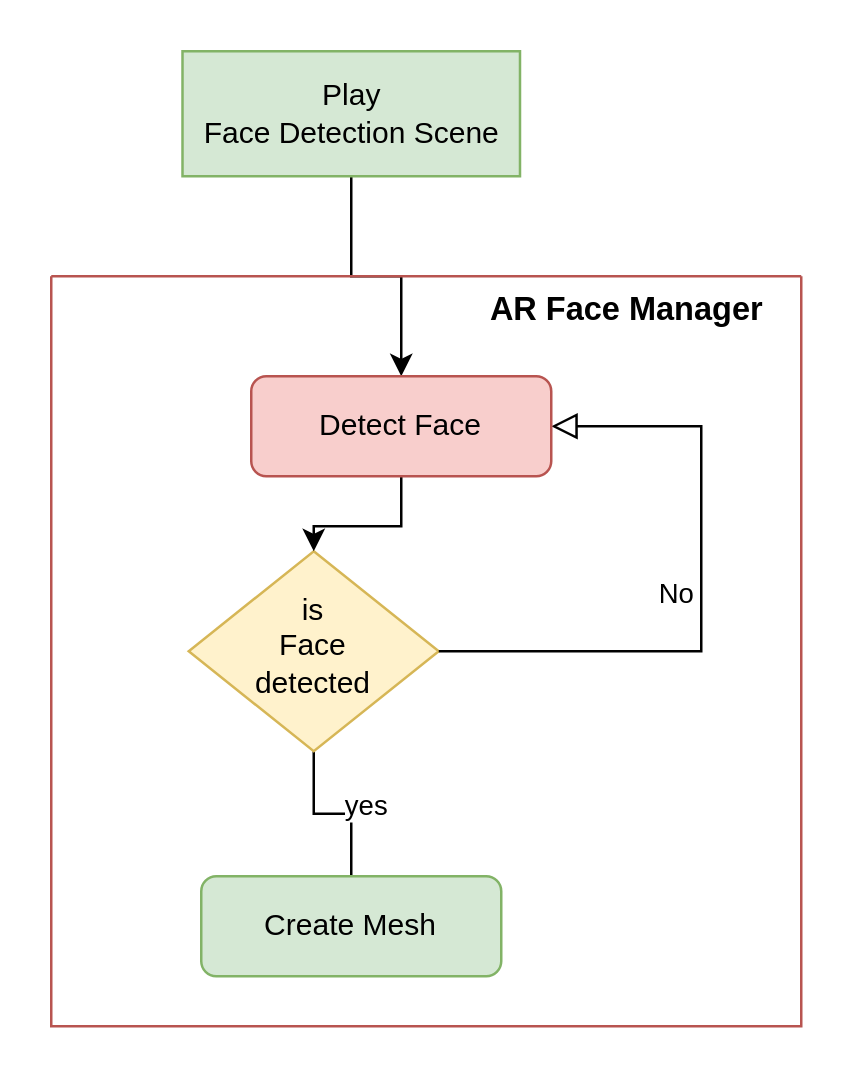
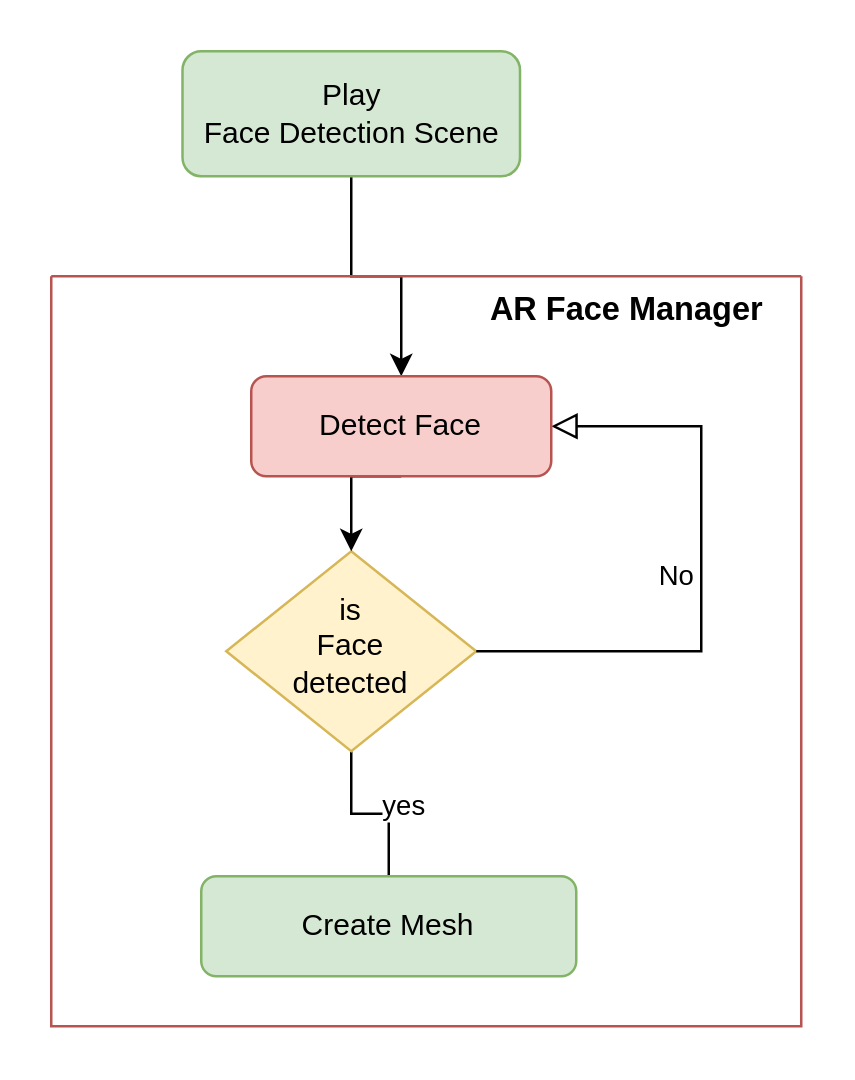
node "Play Face Detection Scene": shape rectangle -> rounded rectangle
node "is Face detected": moved (314, 651) -> (351, 651)
node "Create Mesh": size 300x100 -> 375x100
